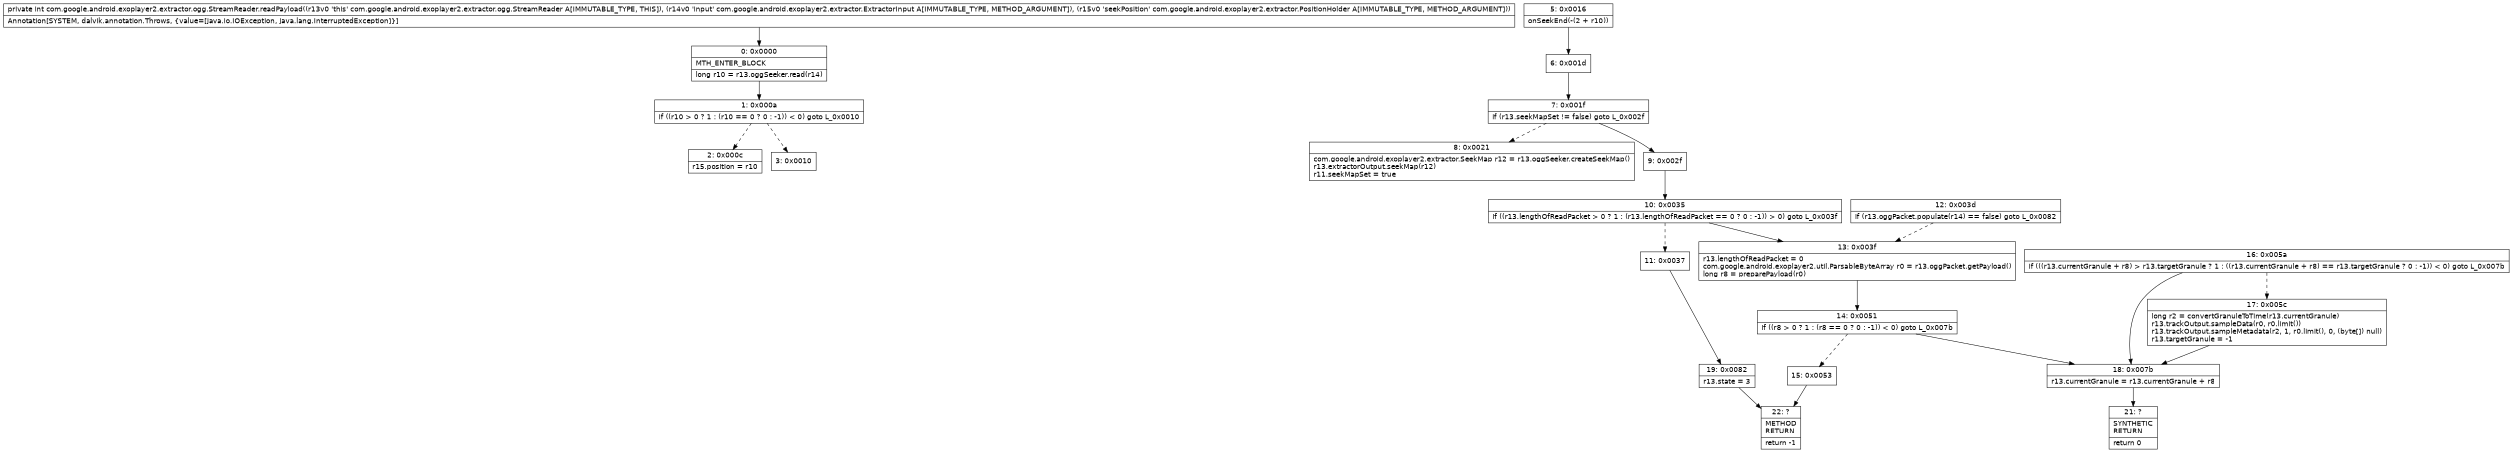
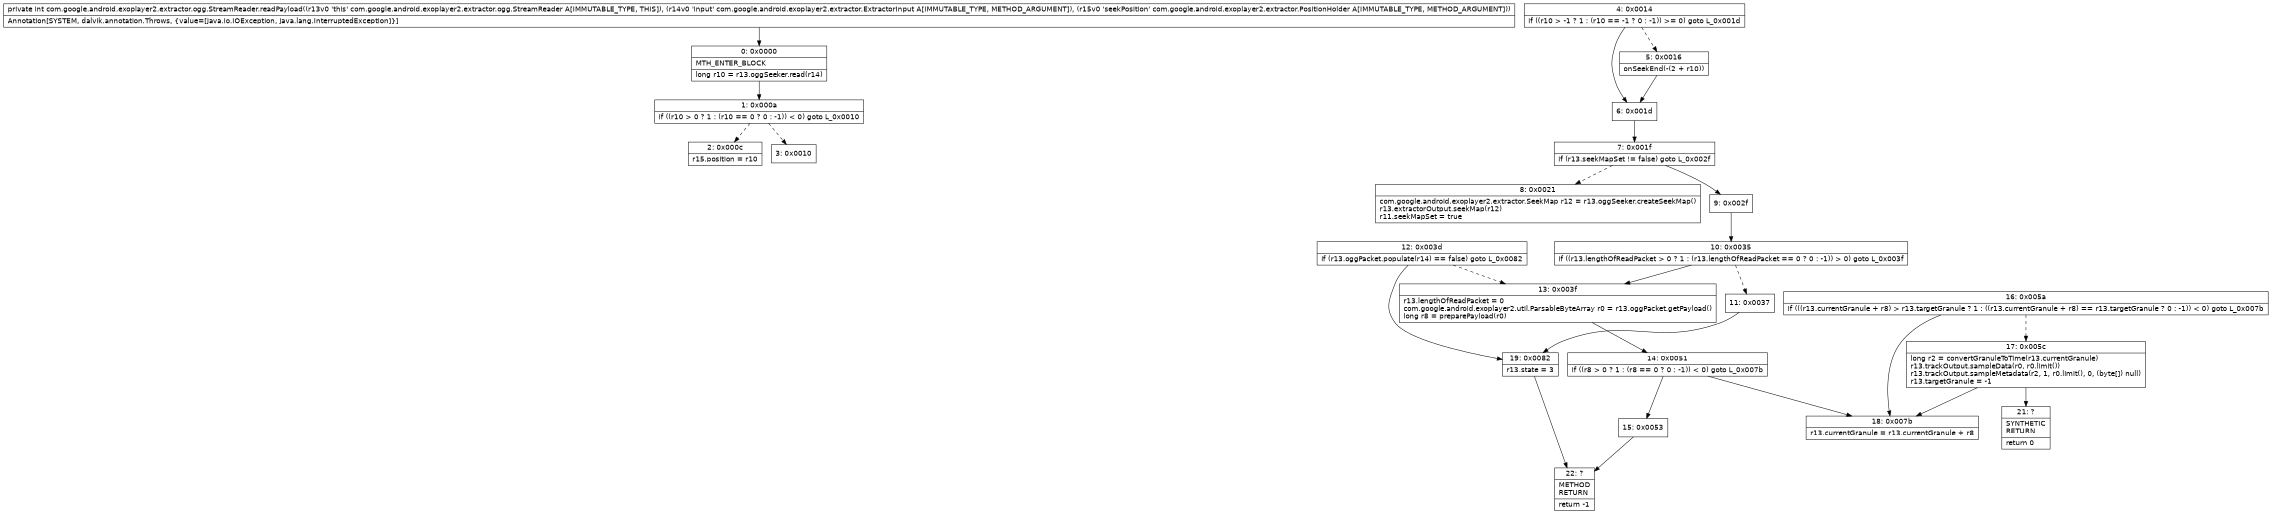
node "4: 0x0014": added
edge "12: 0x003d" -> "19: 0x0082": added
edge "14: 0x0051" -> "15: 0x0053": style dashed -> solid
edge "18: 0x007b" -> "21: ?": now "17: 0x005c" -> "21: ?"
